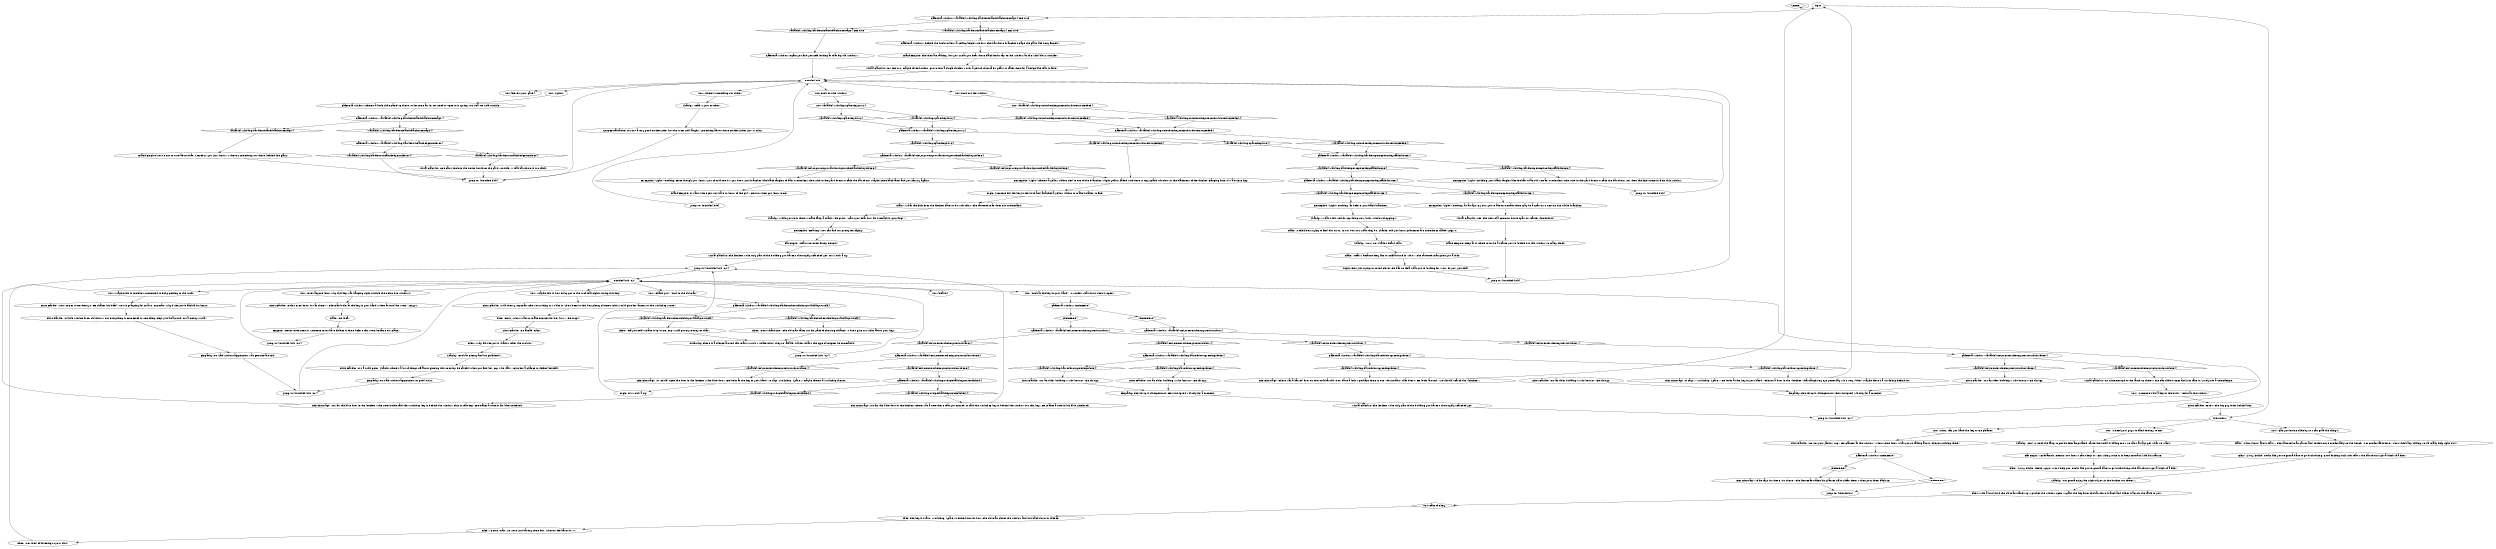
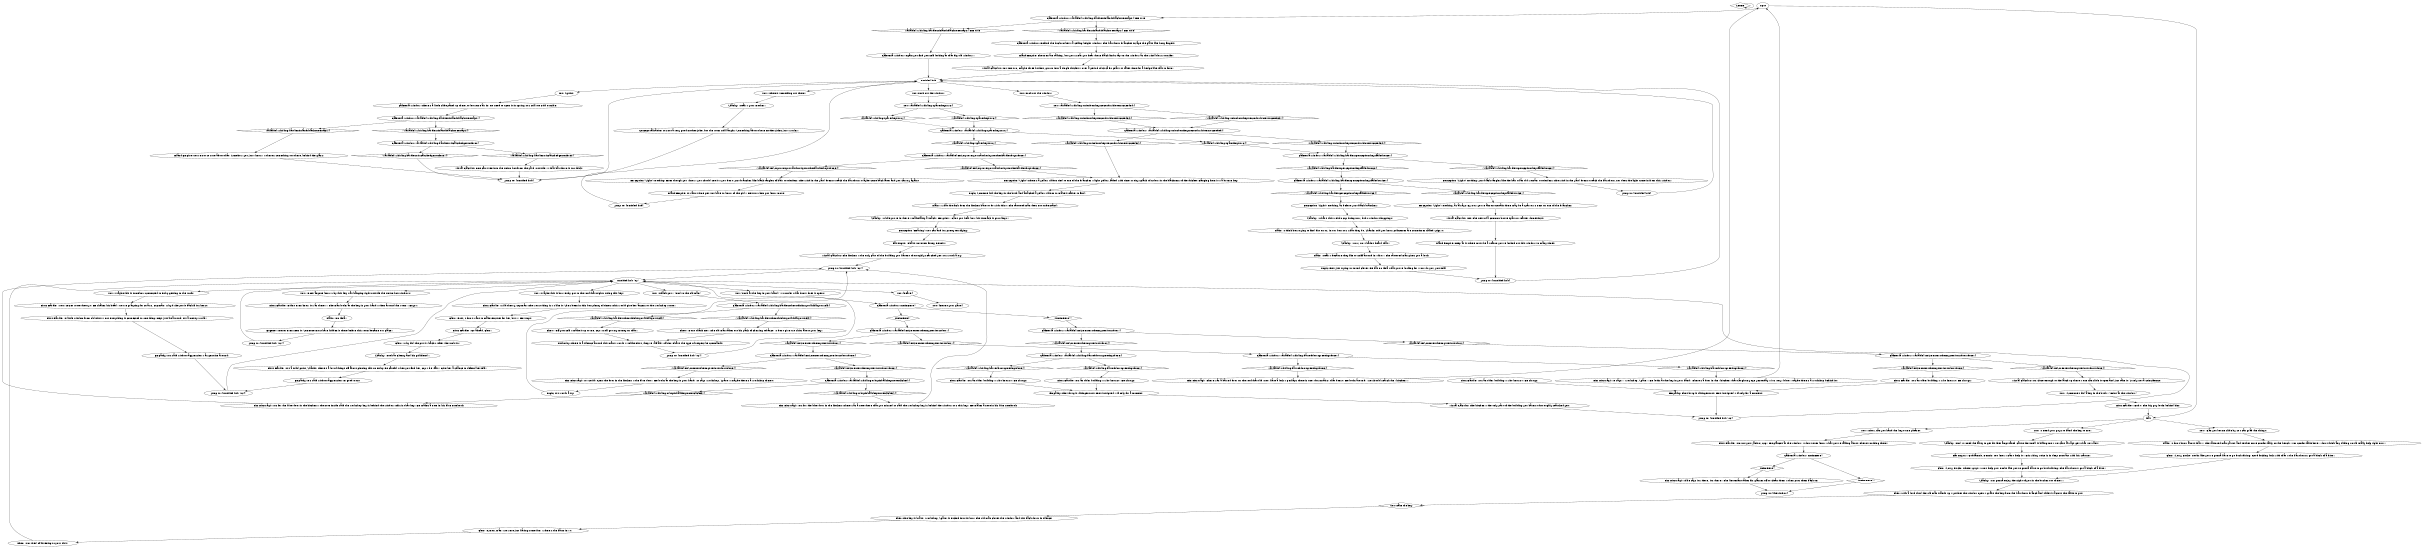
edge "Untitled hub" -> "You: [Revert your gaze.]": now "You: [Leave.]" -> "You: [Revert your gaze.]"
node "thewindow": label "thewindow" -> "that"
